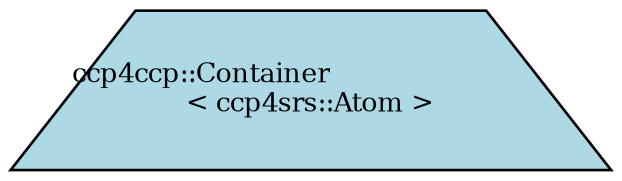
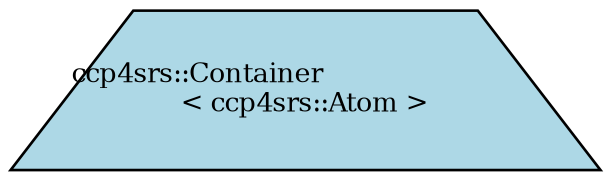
node "ccp4ccp::Container < ccp4srs::Atom >": label "ccp4ccp::Container < ccp4srs::Atom >" -> "ccp4srs::Container < ccp4srs::Atom >"
